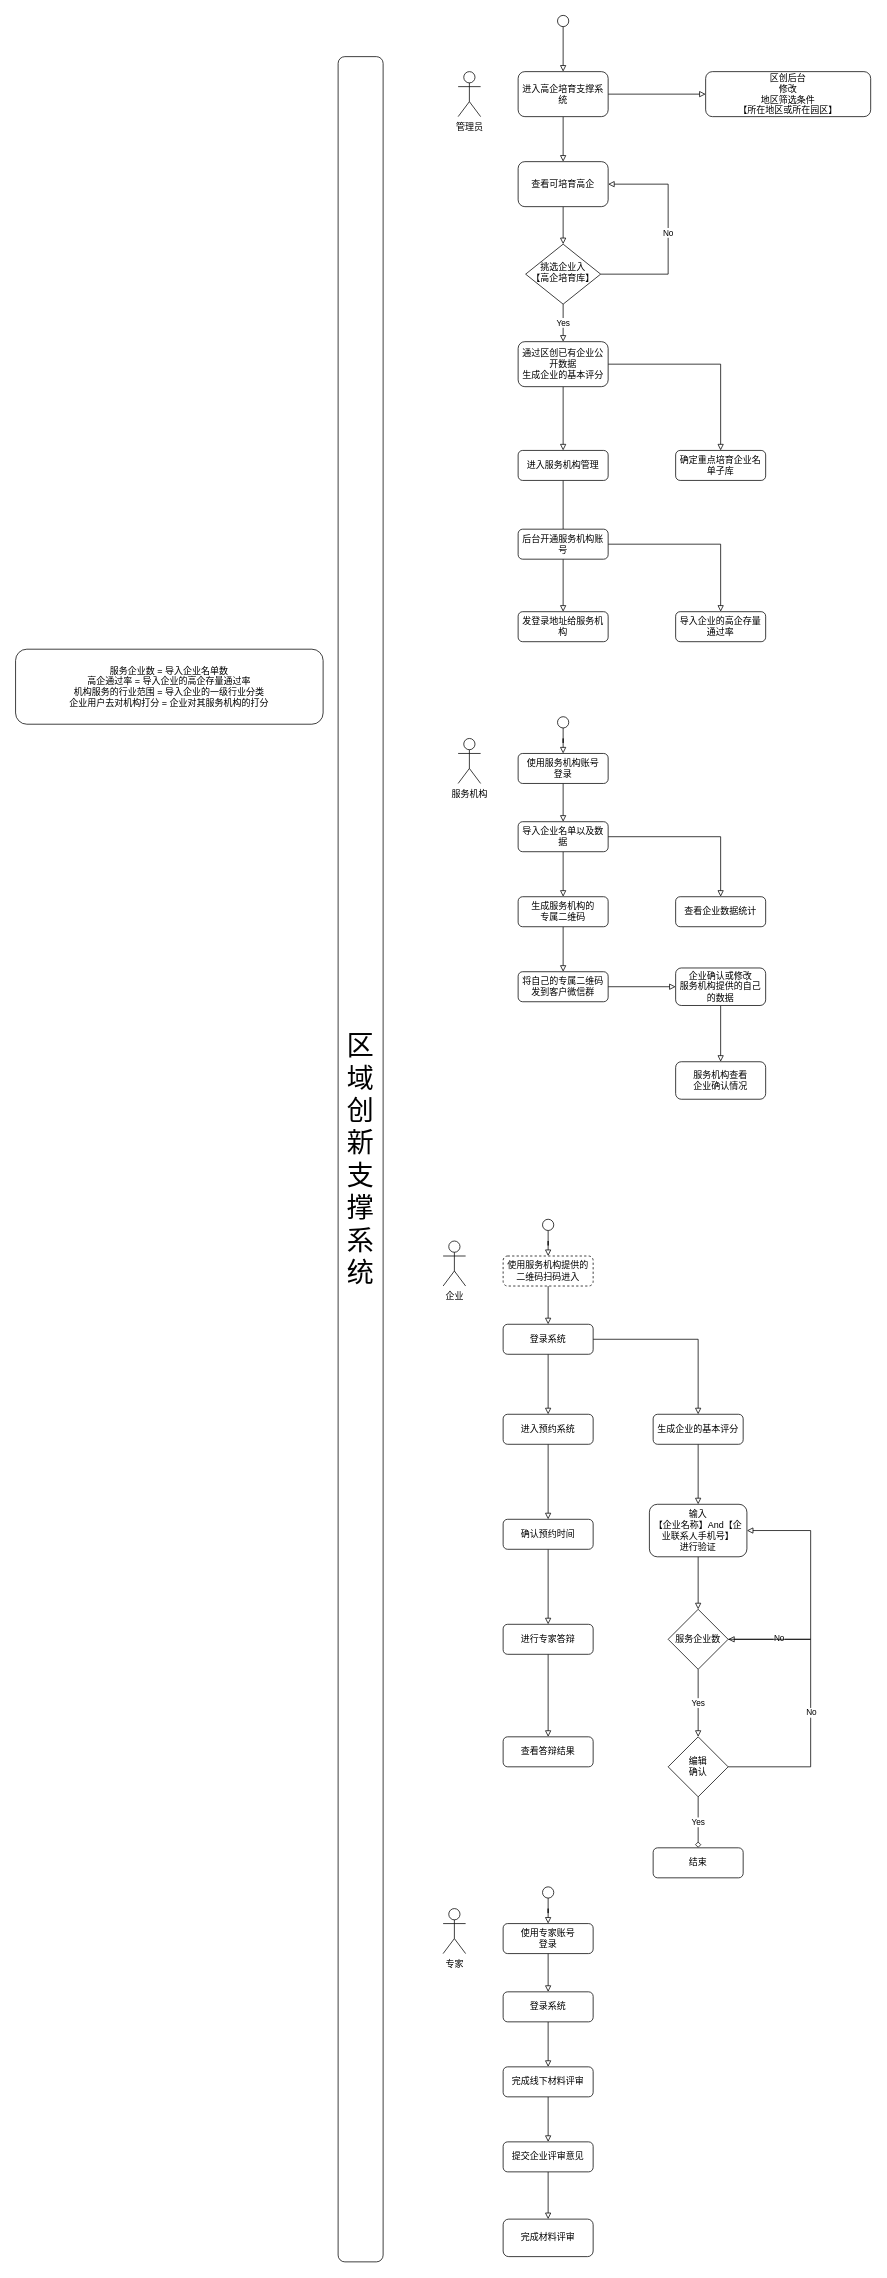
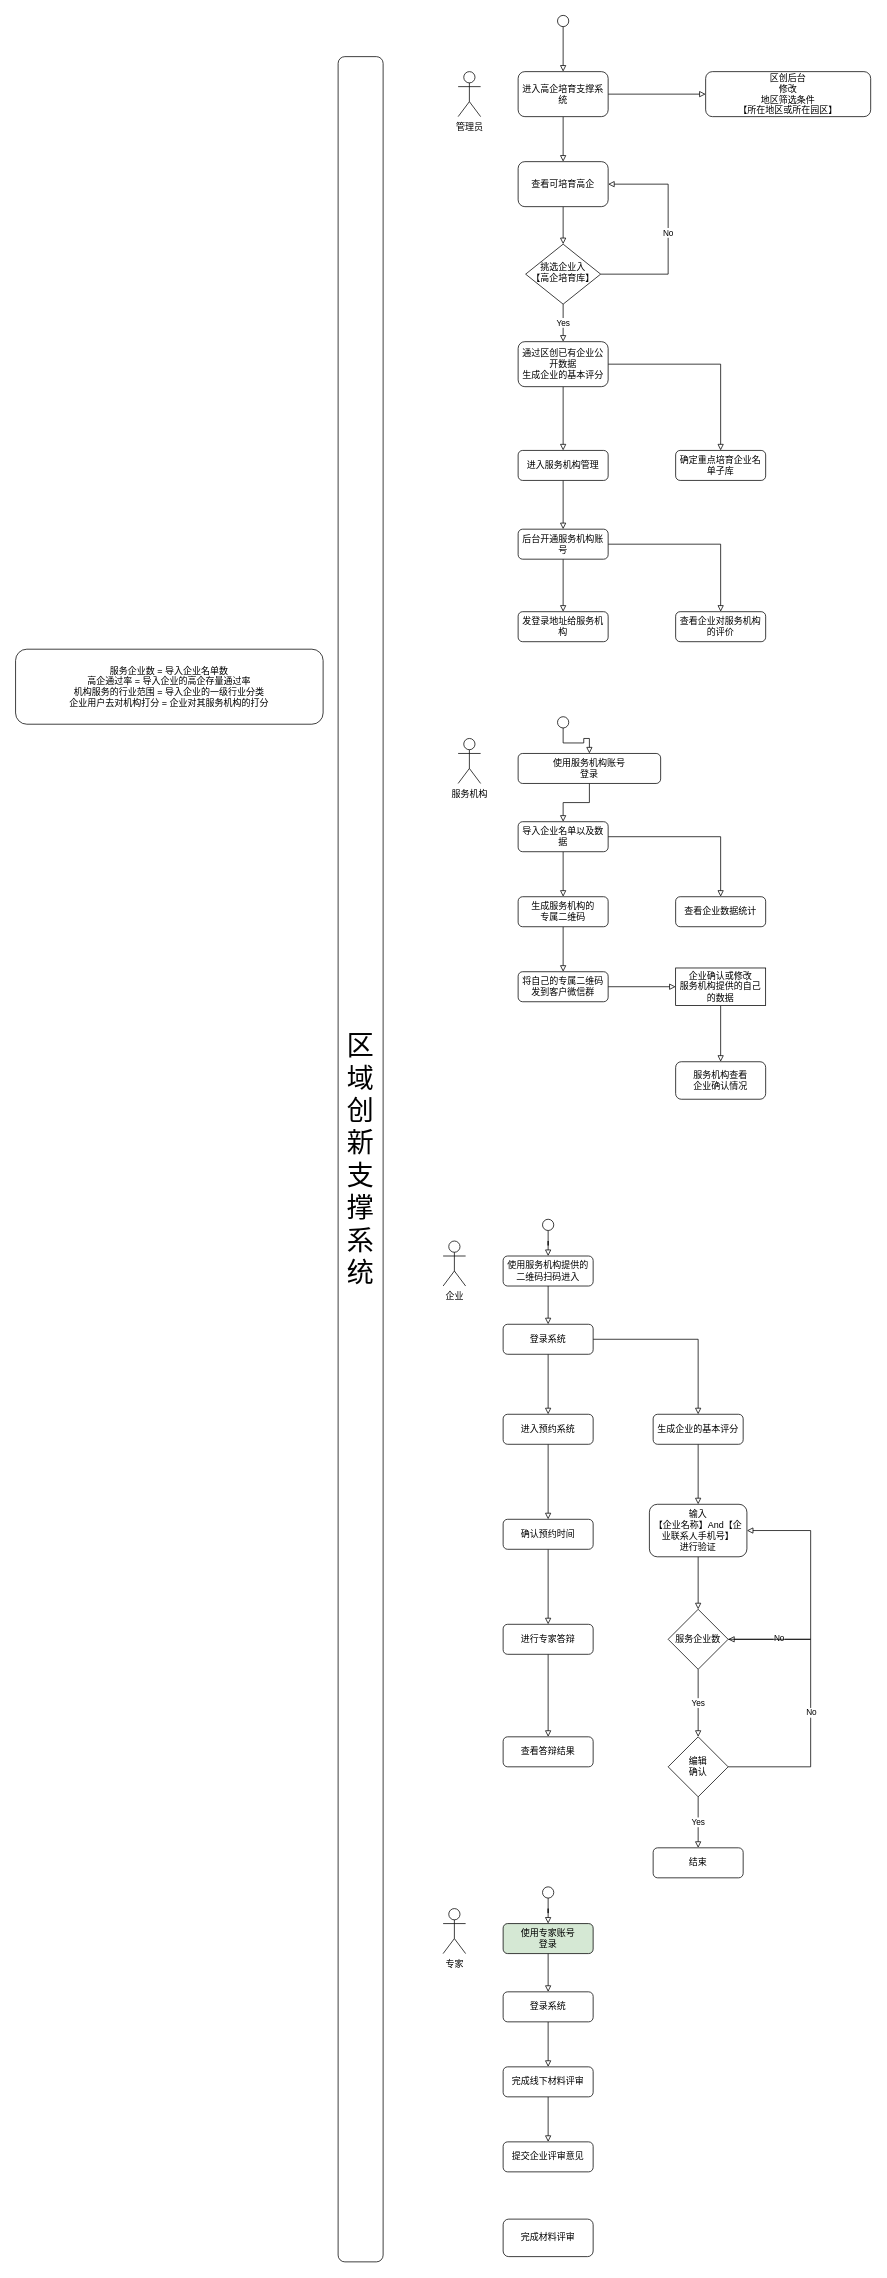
edge "进入服务机构管理" -- "后台开通服务机构账号": arrowhead none -> block
node "导入企业的高企存量通过率": label "导入企业的高企存量通过率" -> "查看企业对服务机构的评价"
node "使用服务机构账号 登录": size 90x30 -> 143x30
node "企业确认或修改 服务机构提供的自己的数据": shape rounded rectangle -> rectangle
node "使用服务机构提供的二维码扫码进入": style dashed -> solid
edge "编辑 确认" -> "结束": arrowhead diamond -> block
node "使用专家账号 登录": fillcolor #ffffff -> #d5e8d4
edge "提交企业评审意见" -> "完成材料评审": removed
